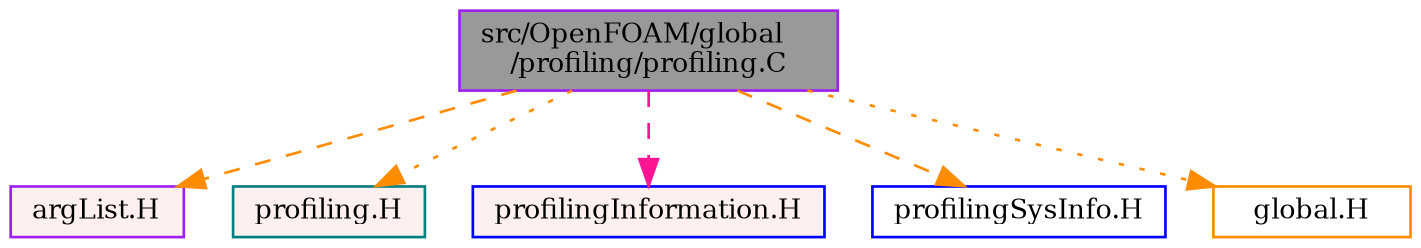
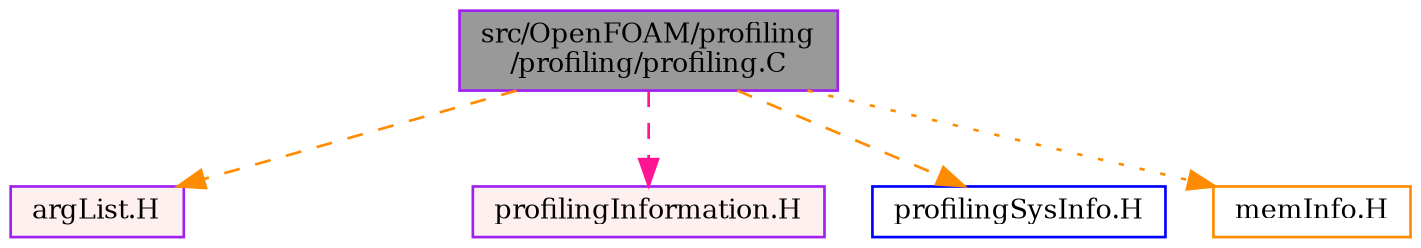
node "src/OpenFOAM/global /profiling/profiling.C": label "src/OpenFOAM/global /profiling/profiling.C" -> "src/OpenFOAM/profiling /profiling/profiling.C"
node "profiling.H": removed
node "profilingInformation.H": color blue -> purple
node "global.H": label "global.H" -> "memInfo.H"
